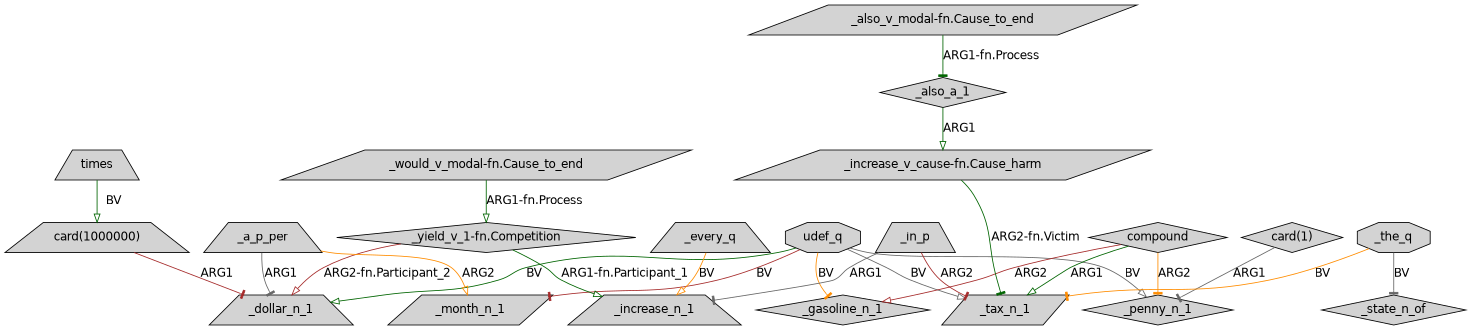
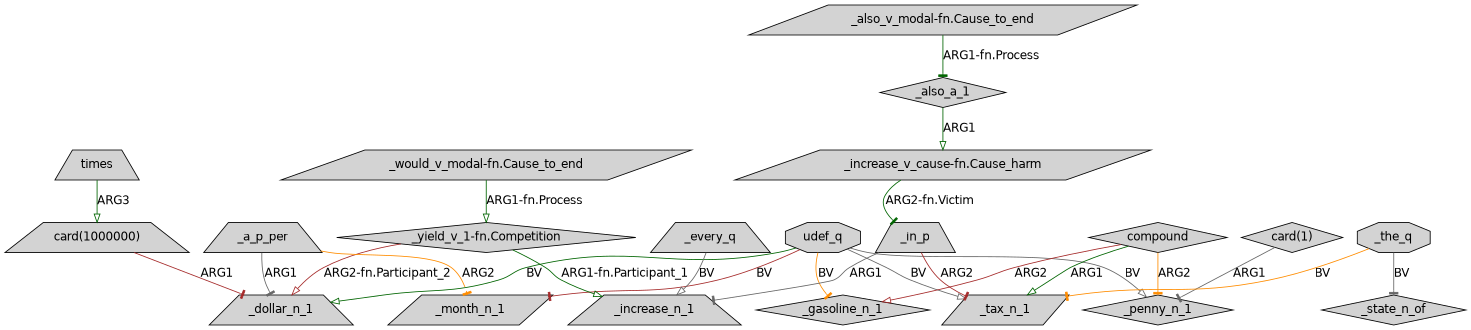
edge "times" -> "card(1000000)": label "BV" -> "ARG3"
edge "_increase_v_cause-fn.Cause_harm" -> "_tax_n_1": now "_increase_v_cause-fn.Cause_harm" -> "_in_p"
edge "_a_p_per" -> "_month_n_1": arrowhead onormal -> tee
edge "_every_q" -> "_increase_n_1": color darkorange -> gray40
